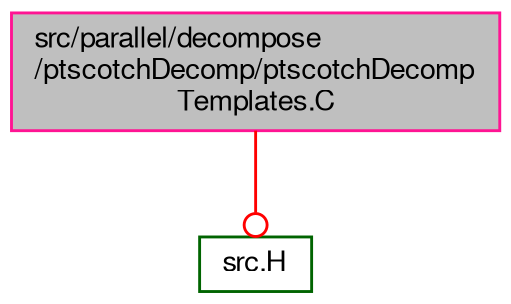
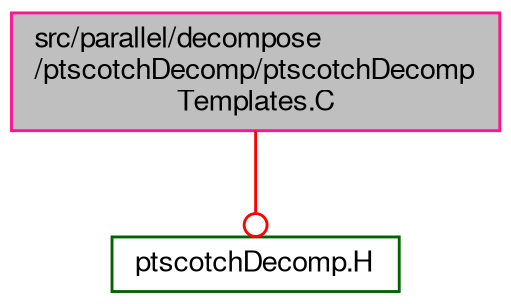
node "src.H": label "src.H" -> "ptscotchDecomp.H"
